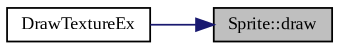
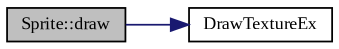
edge "DrawTextureEx" -> "Sprite::draw": reversed
